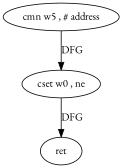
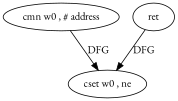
node "cmn w5 , # address": label "cmn w5 , # address" -> "cmn w0 , # address"
edge "cset w0 , ne" -> "ret": reversed
